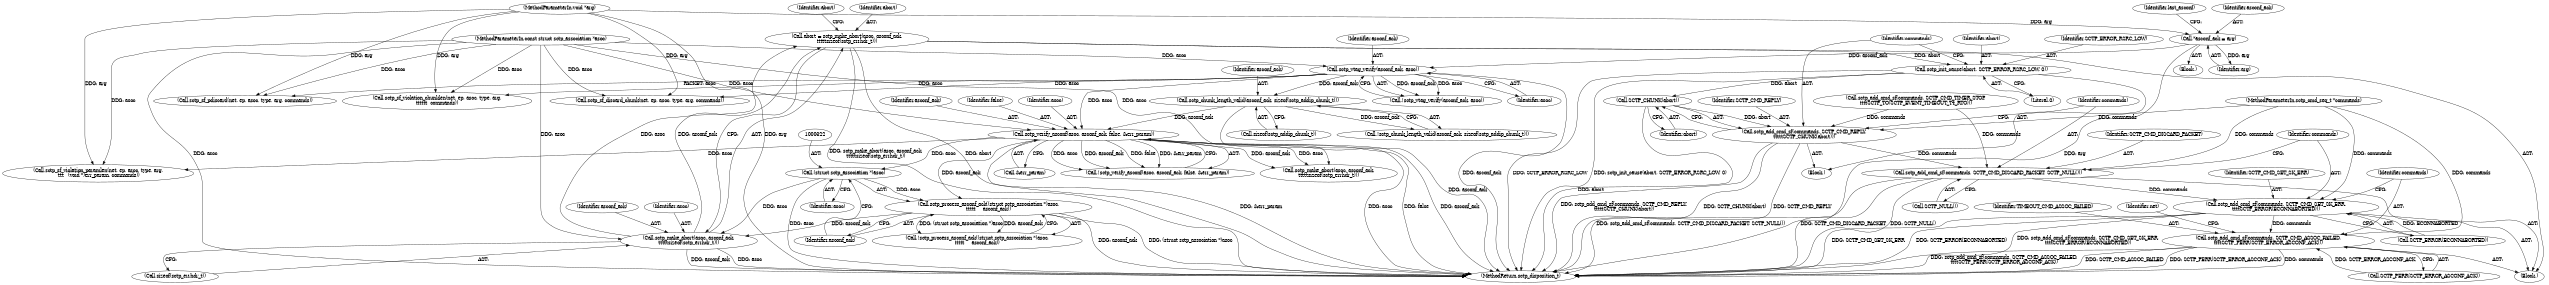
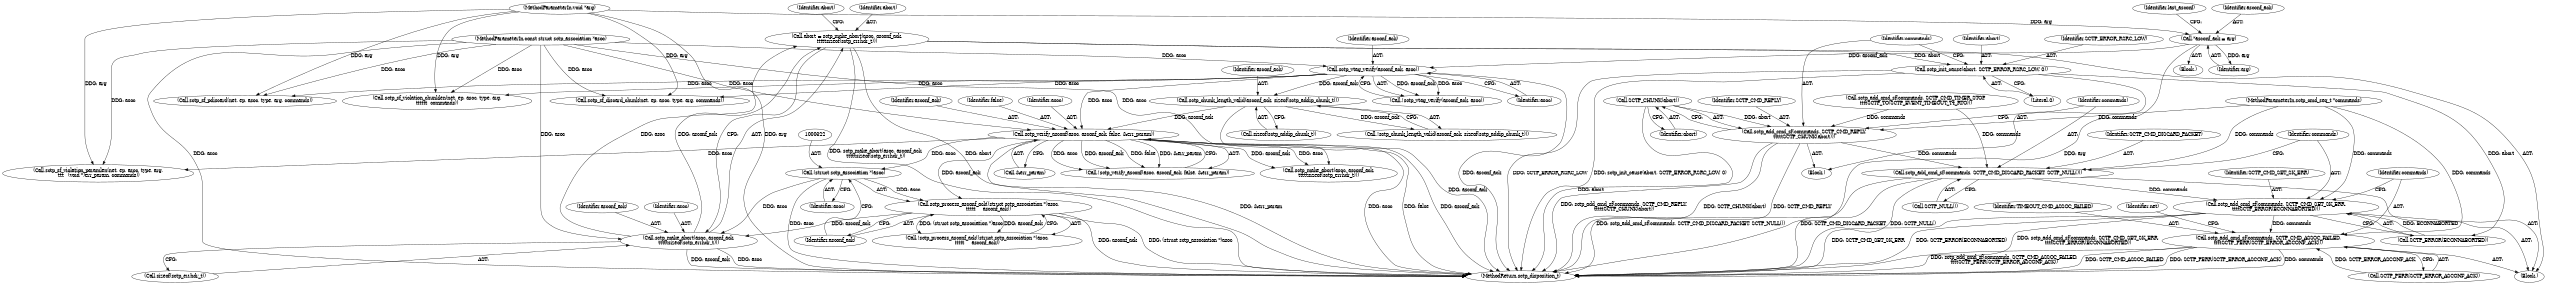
edge "(Call,sctp_init_cause(abort, SCTP_ERROR_RSRC_LOW, 0))" -> "(Call,SCTP_CHUNK(abort))": now "(Call,sctp_init_cause(abort, SCTP_ERROR_RSRC_LOW, 0))" -> "(Call,SCTP_ERROR(ECONNABORTED))"
edge "(Call,sctp_vtag_verify(asconf_ack, asoc))" -> "(Call,sctp_sf_pdiscard(net, ep, asoc, type, arg, commands))": label "PACKET: asoc" -> "DDG: asoc"
